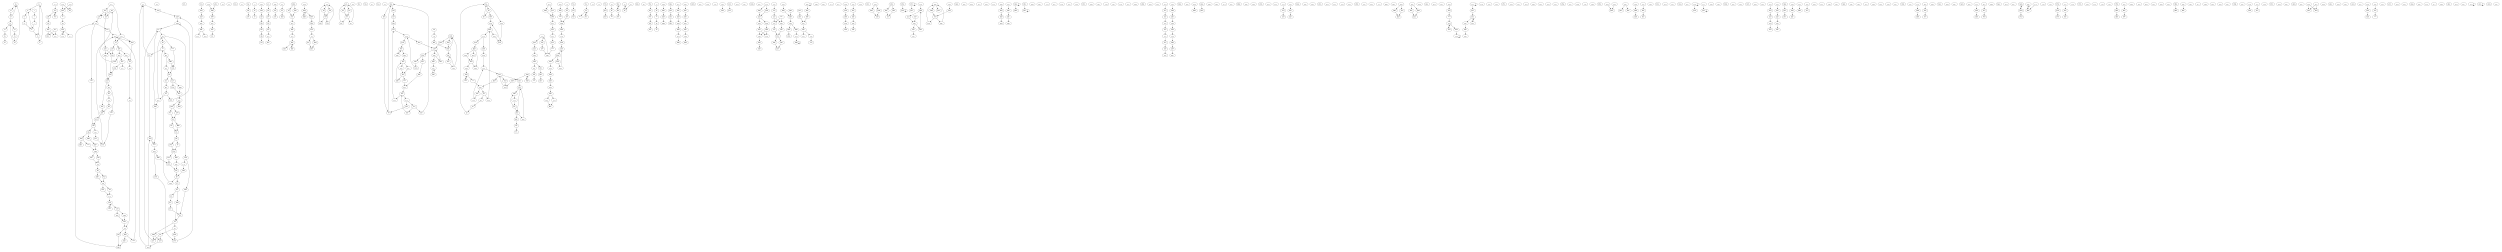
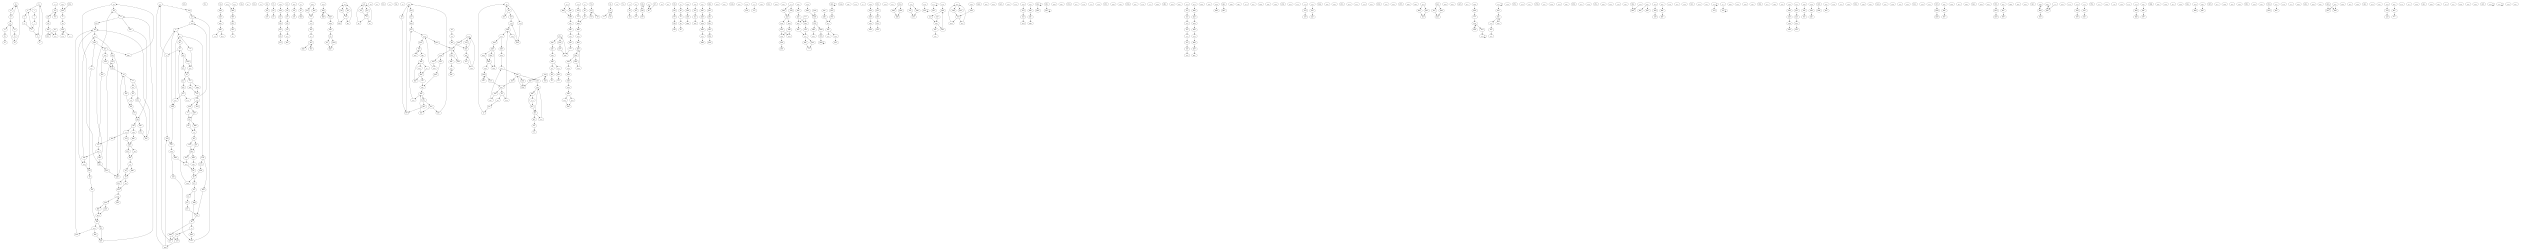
node "55+": removed
node "75+": added
node "172-": added
